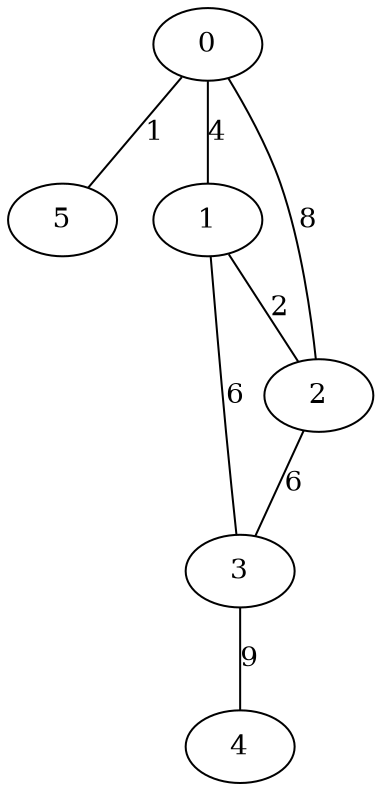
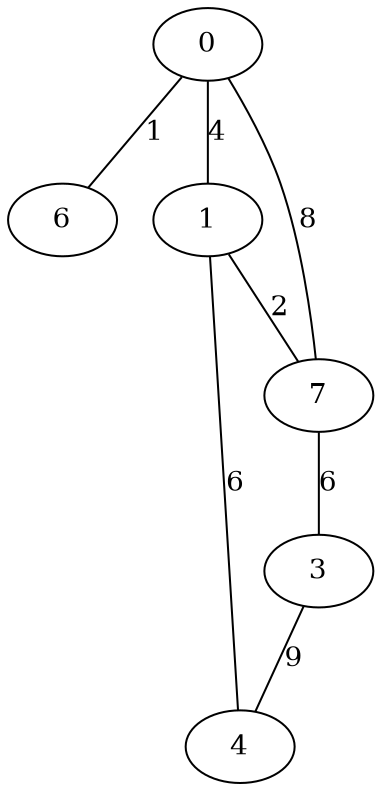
node "5": label "5" -> "6"
edge "1" -- "3": now "1" -- "4"
node "2": label "2" -> "7"
